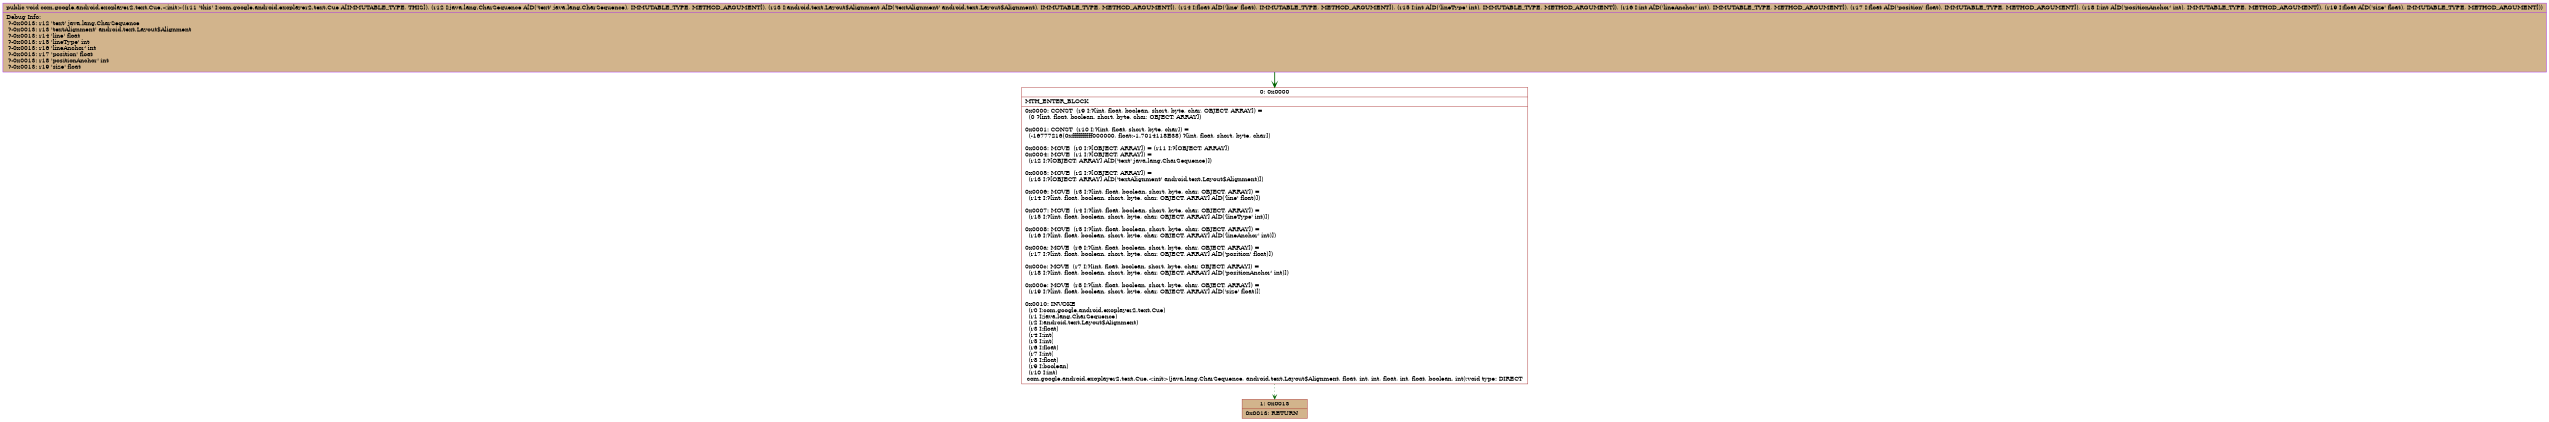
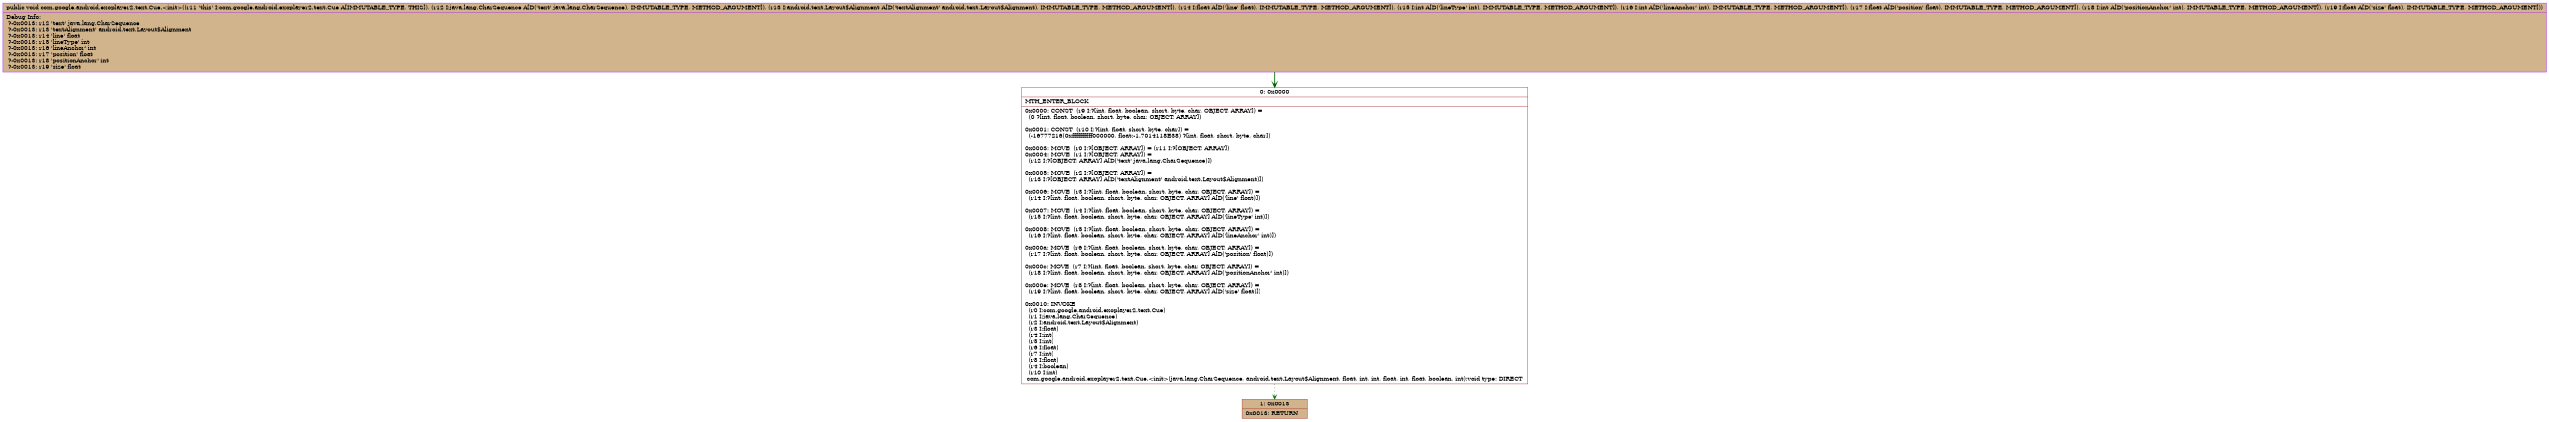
node "0: 0x0000": text "(r9 I:boolean)" -> "(r4 I:boolean)"
